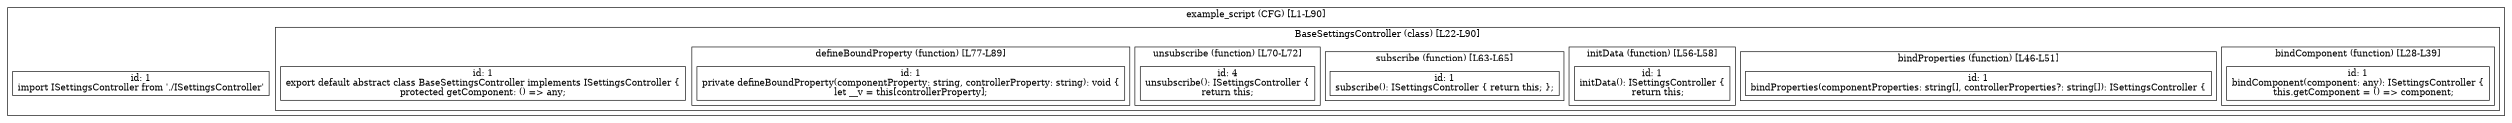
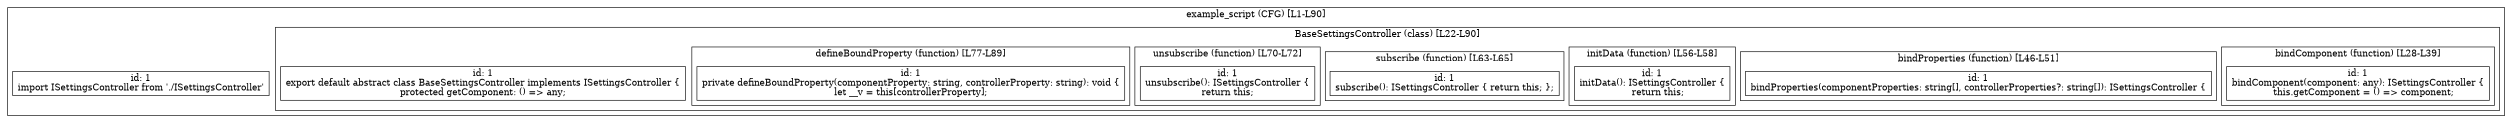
node "id: 4 unsubscribe(): ISettingsController { return this;": label "id: 4 unsubscribe(): ISettingsController { return this;" -> "id: 1 unsubscribe(): ISettingsController { return this;"
